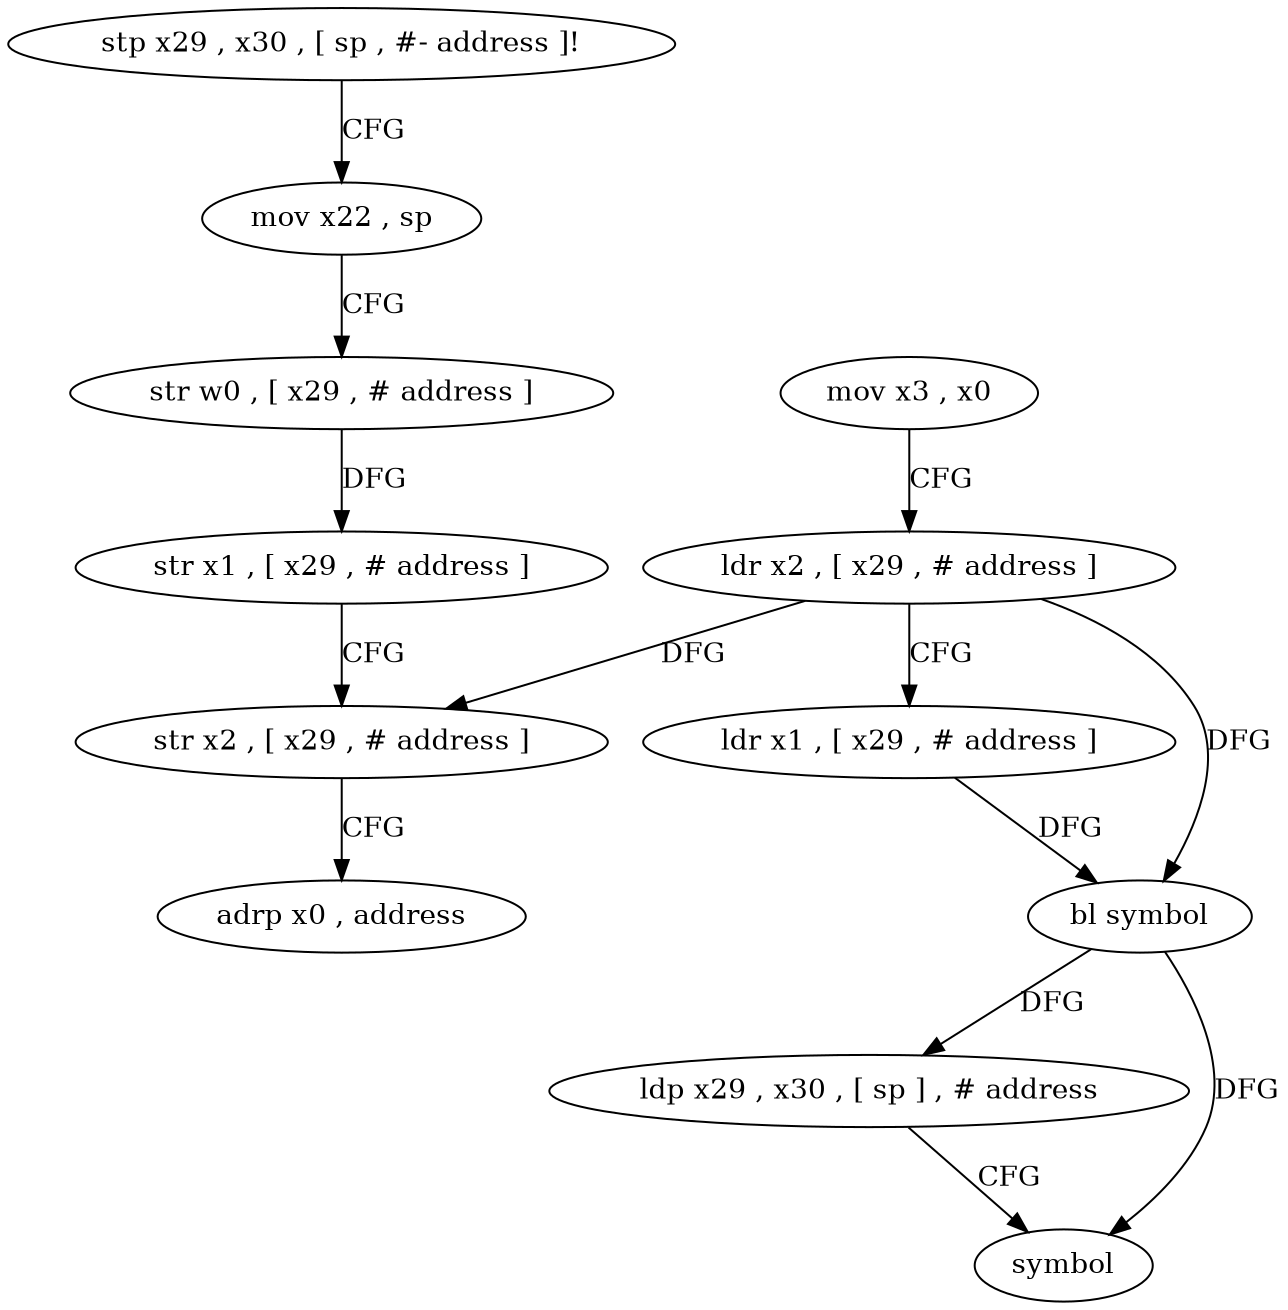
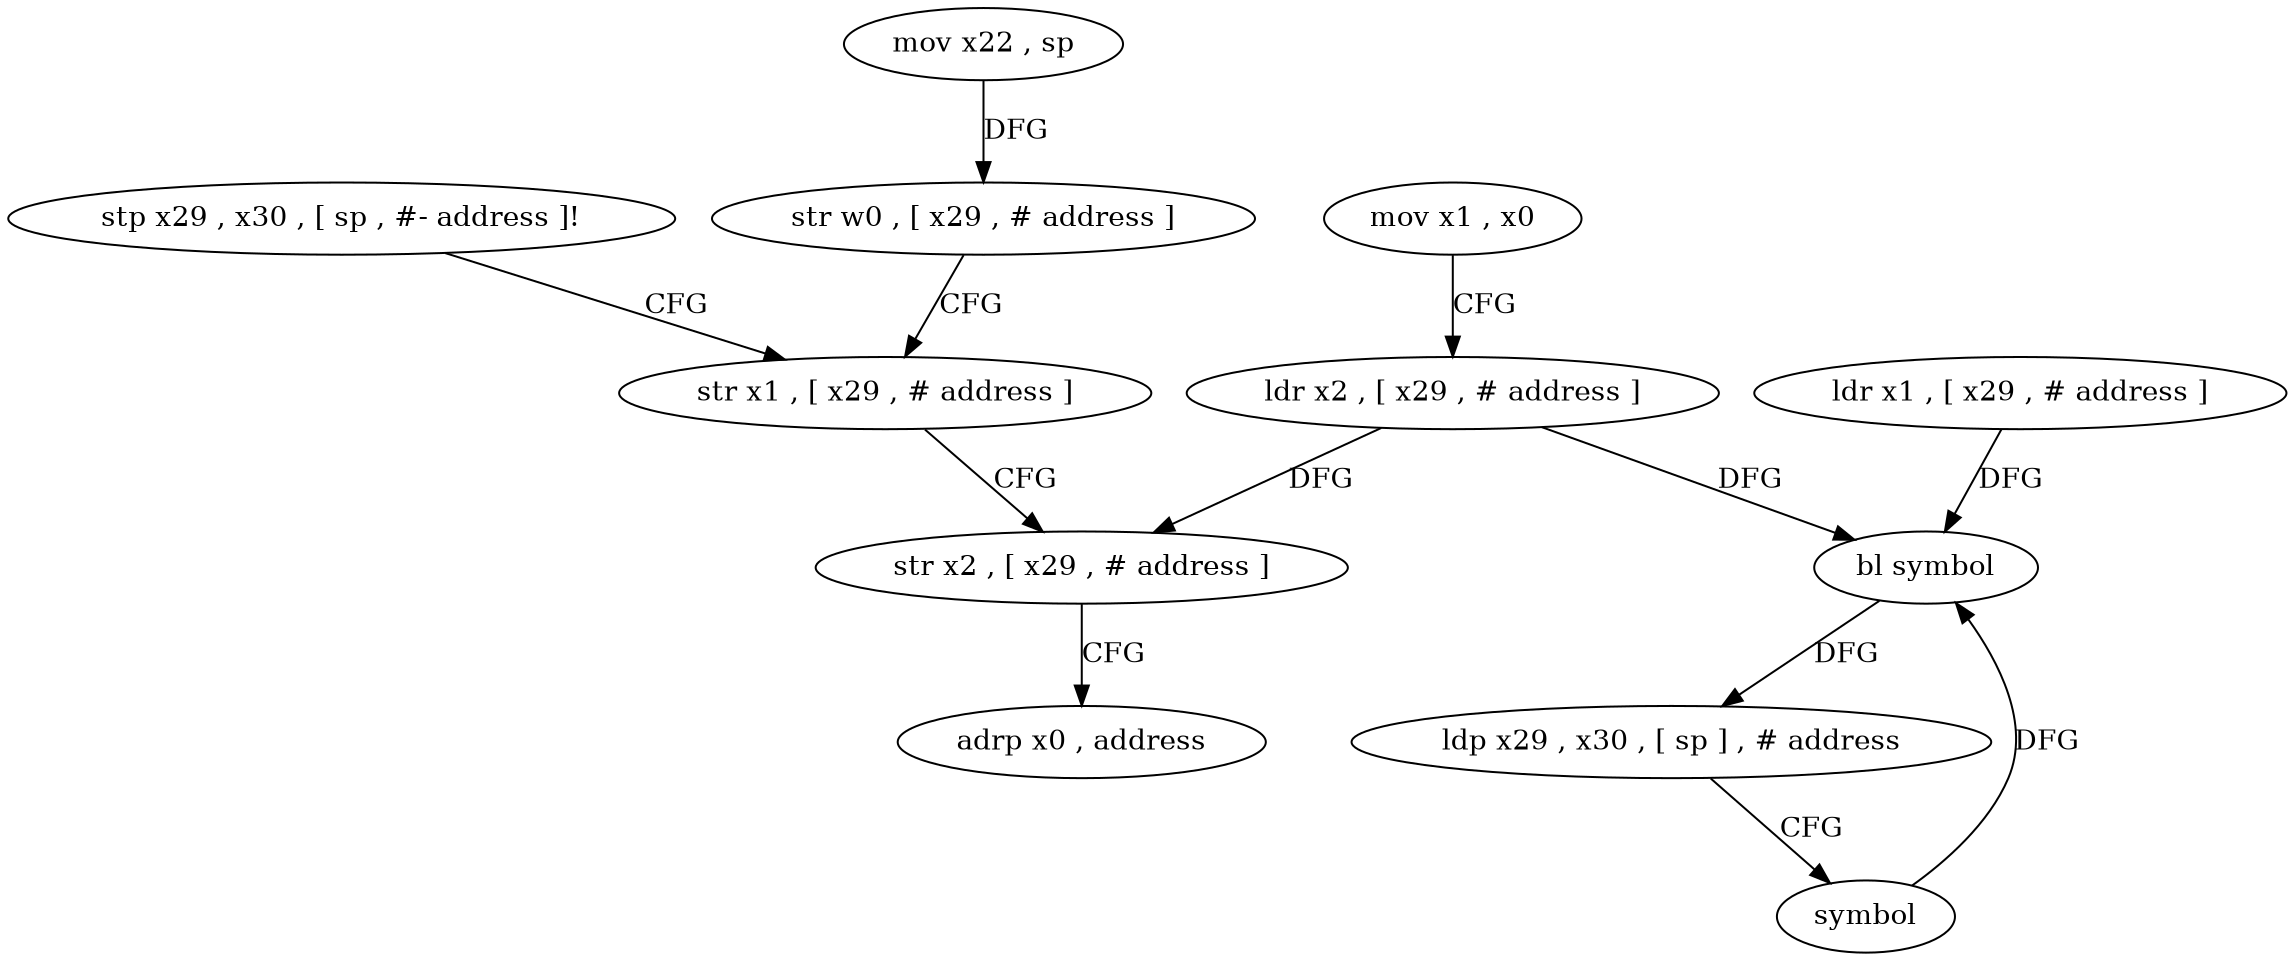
edge "stp x29 , x30 , [ sp , #- address ]!" -> "mov x22 , sp": now "stp x29 , x30 , [ sp , #- address ]!" -> "str x1 , [ x29 , # address ]"
edge "mov x22 , sp" -> "str w0 , [ x29 , # address ]": label "CFG" -> "DFG"
node "mov x3 , x0": label "mov x3 , x0" -> "mov x1 , x0"
edge "str w0 , [ x29 , # address ]" -> "str x1 , [ x29 , # address ]": label "DFG" -> "CFG"
edge "ldr x2 , [ x29 , # address ]" -> "ldr x1 , [ x29 , # address ]": removed, label "CFG"
edge "bl symbol" -> "symbol": reversed
